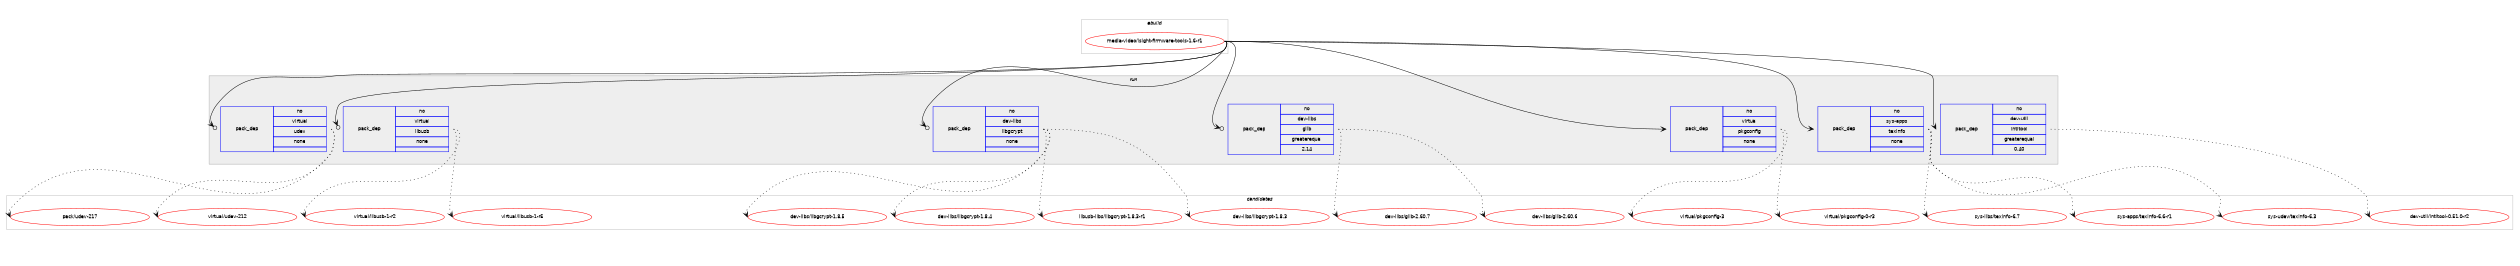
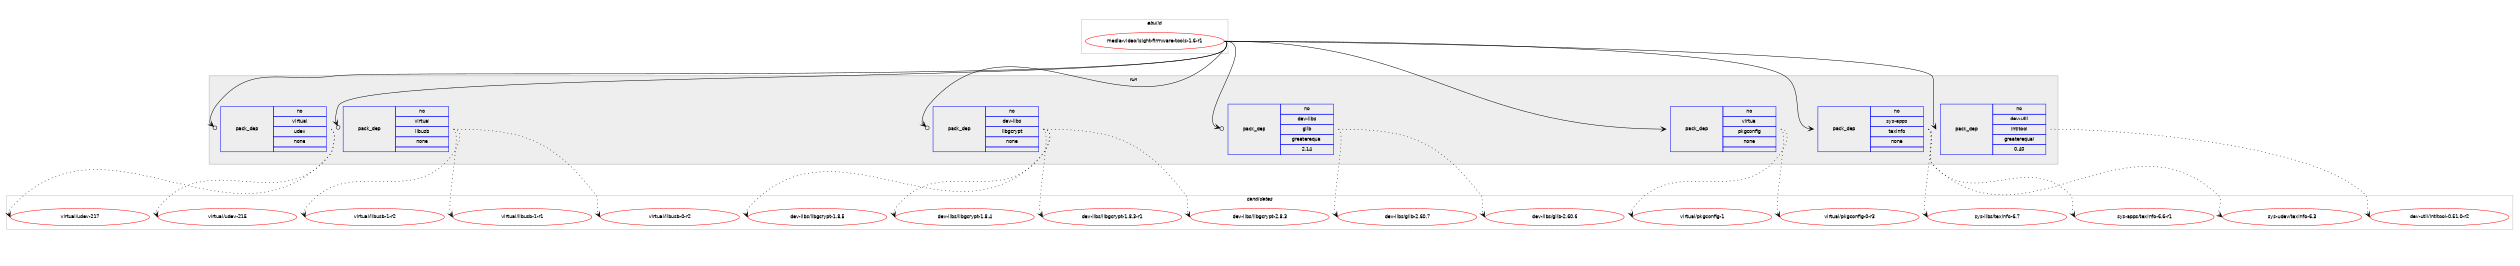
node "pack/udev-217": label "pack/udev-217" -> "virtual/udev-217"
node "virtual/udev-212": label "virtual/udev-212" -> "virtual/udev-215"
node "virtual/libusb-1-r5": label "virtual/libusb-1-r5" -> "virtual/libusb-1-r1"
node "virtual/libusb-0-r2": added
node "libusb-libs/libgcrypt-1.8.3-r1": label "libusb-libs/libgcrypt-1.8.3-r1" -> "dev-libs/libgcrypt-1.8.3-r1"
node "dev-libs/libgcrypt-1.8.3": label "dev-libs/libgcrypt-1.8.3" -> "dev-libs/libgcrypt-2.8.3"
node "virtual/pkgconfig-3": label "virtual/pkgconfig-3" -> "virtual/pkgconfig-1"
